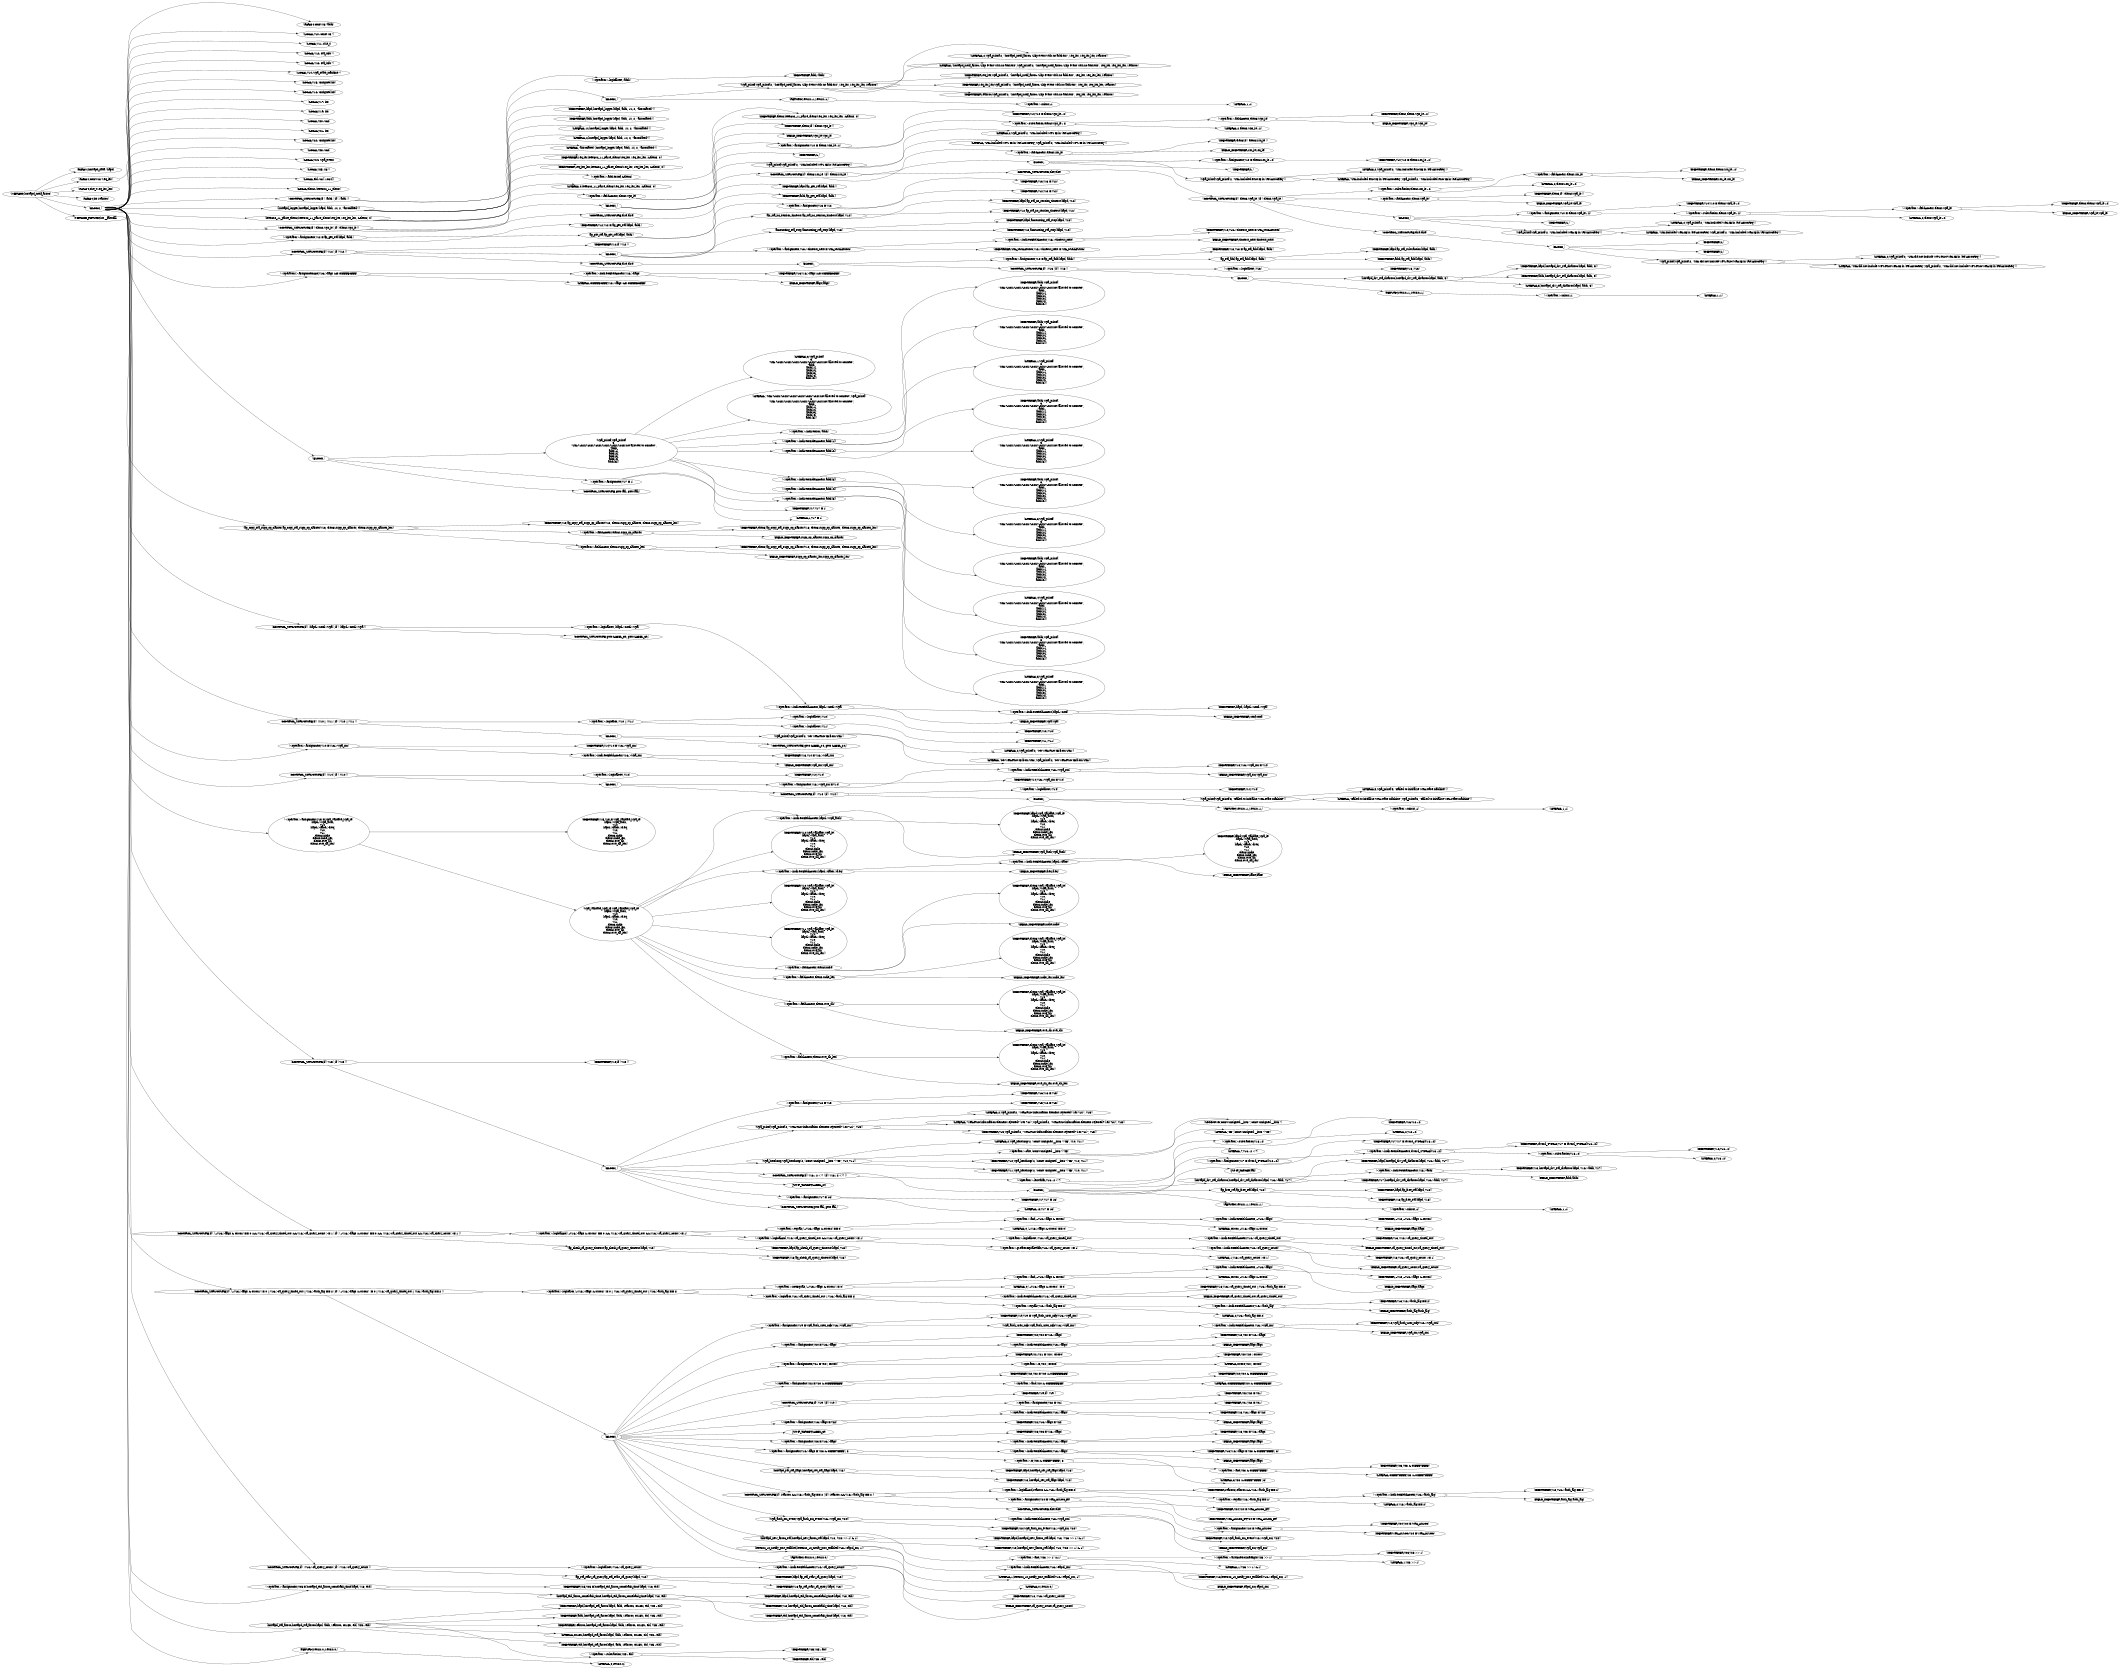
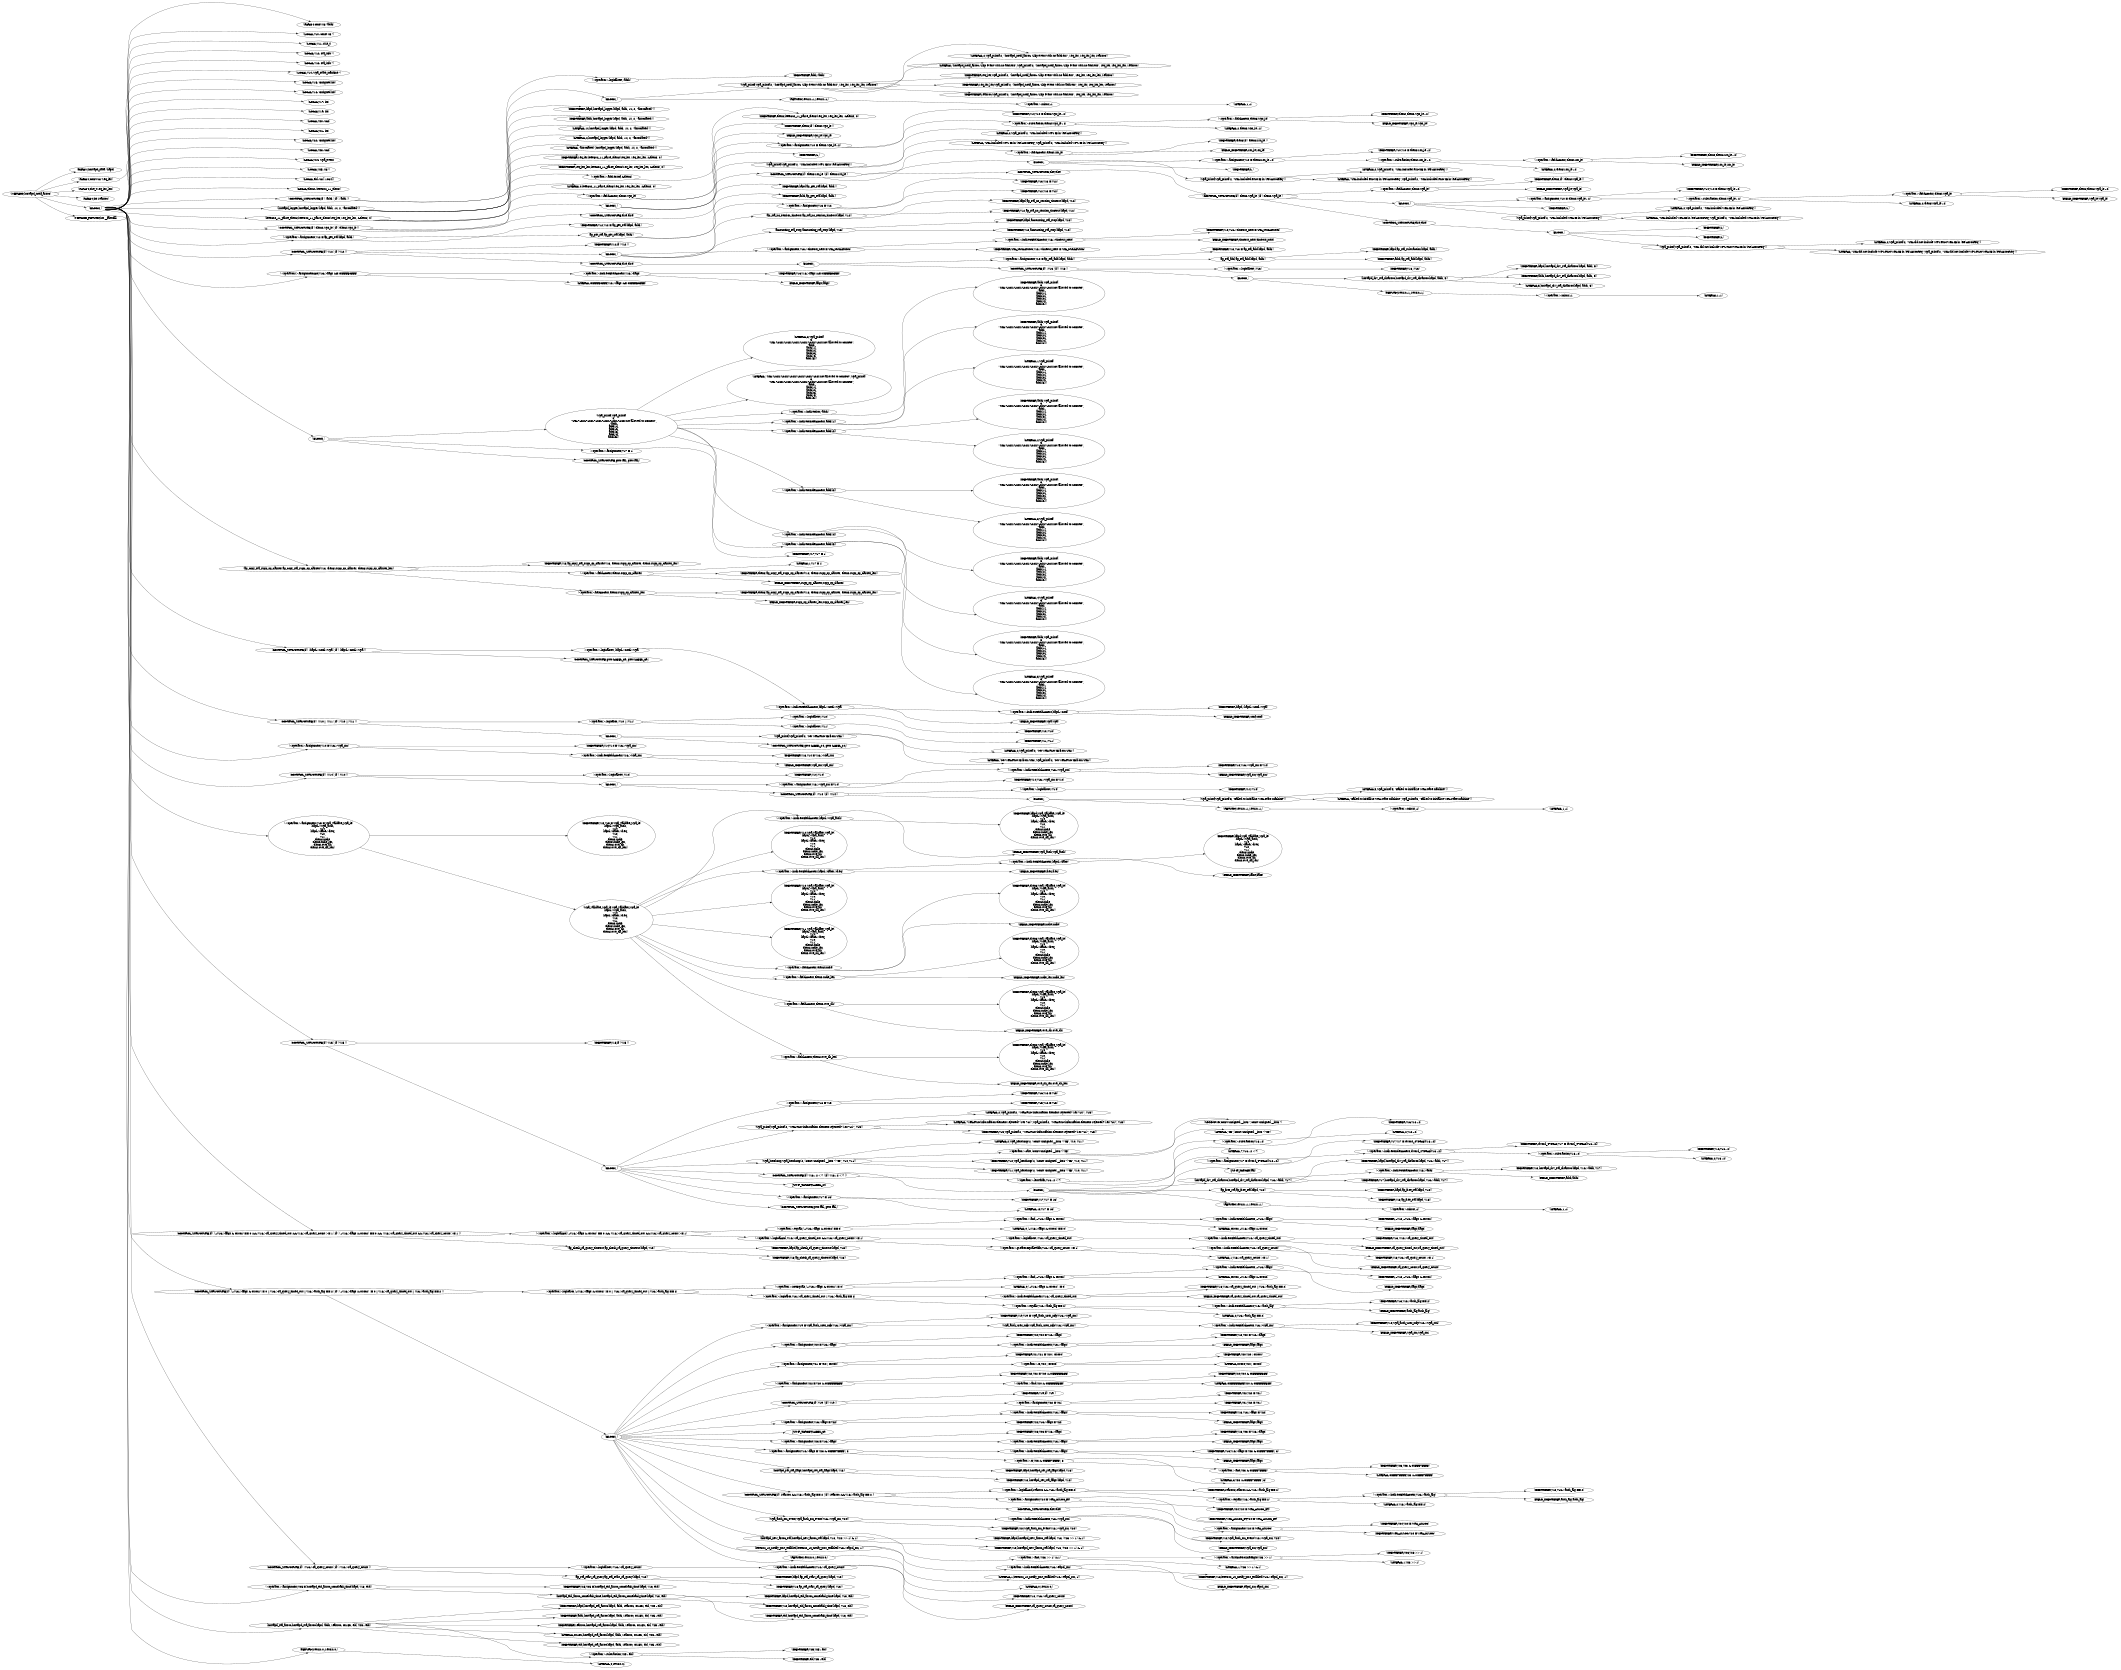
edge "(CONTROL_STRUCTURE,if ( elems.wpa_ie ),if ( elems.wpa_ie ))" -> "(<operator>.subtraction,elems.rsn_ie - 2)": now "(<operator>.assignment,v10 = elems.rsn_ie - 2)" -> "(<operator>.subtraction,elems.rsn_ie - 2)"
edge "(<operator>.assignment,v17 = 1)" -> "(LITERAL,1,v17 = 1)": now "(<operator>.fieldAccess,elems.supp_op_classes)" -> "(LITERAL,1,v17 = 1)"
